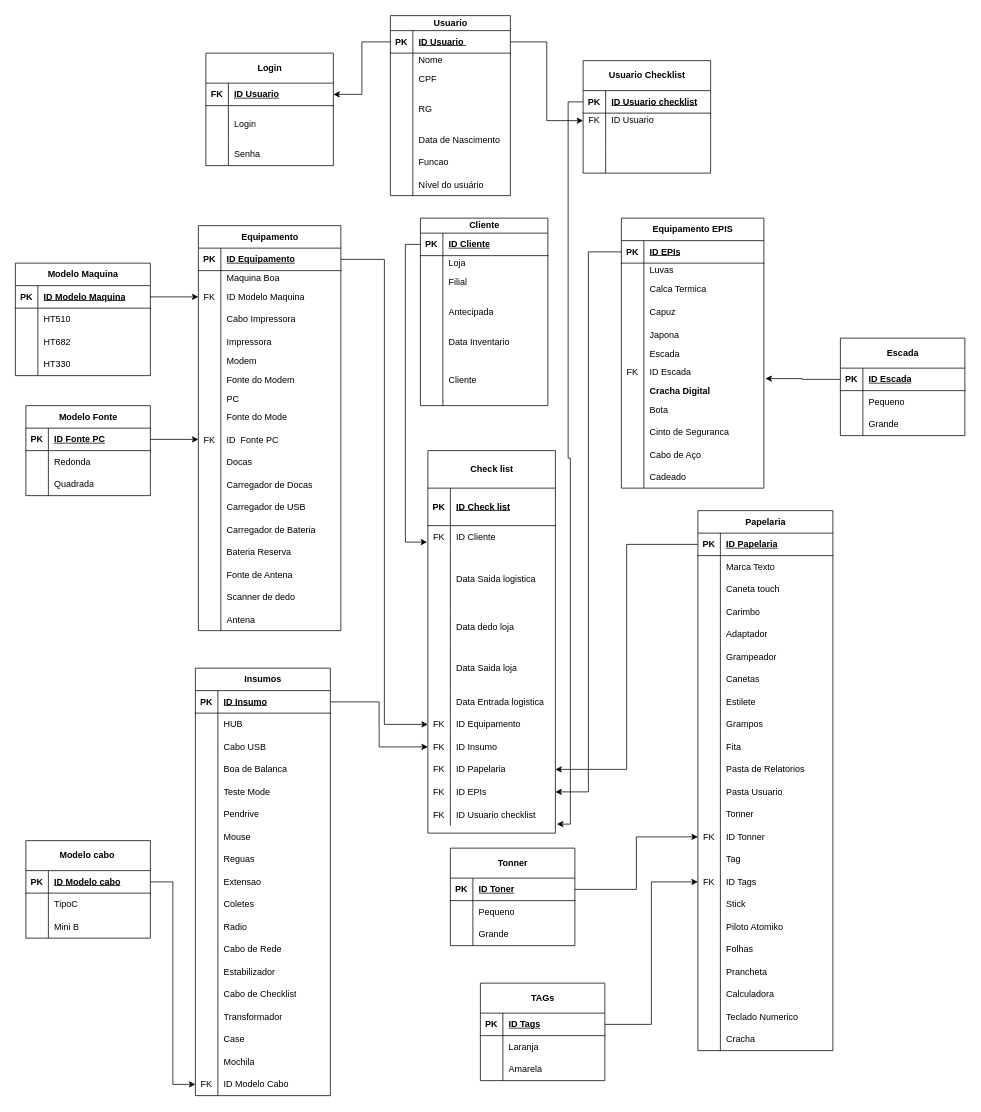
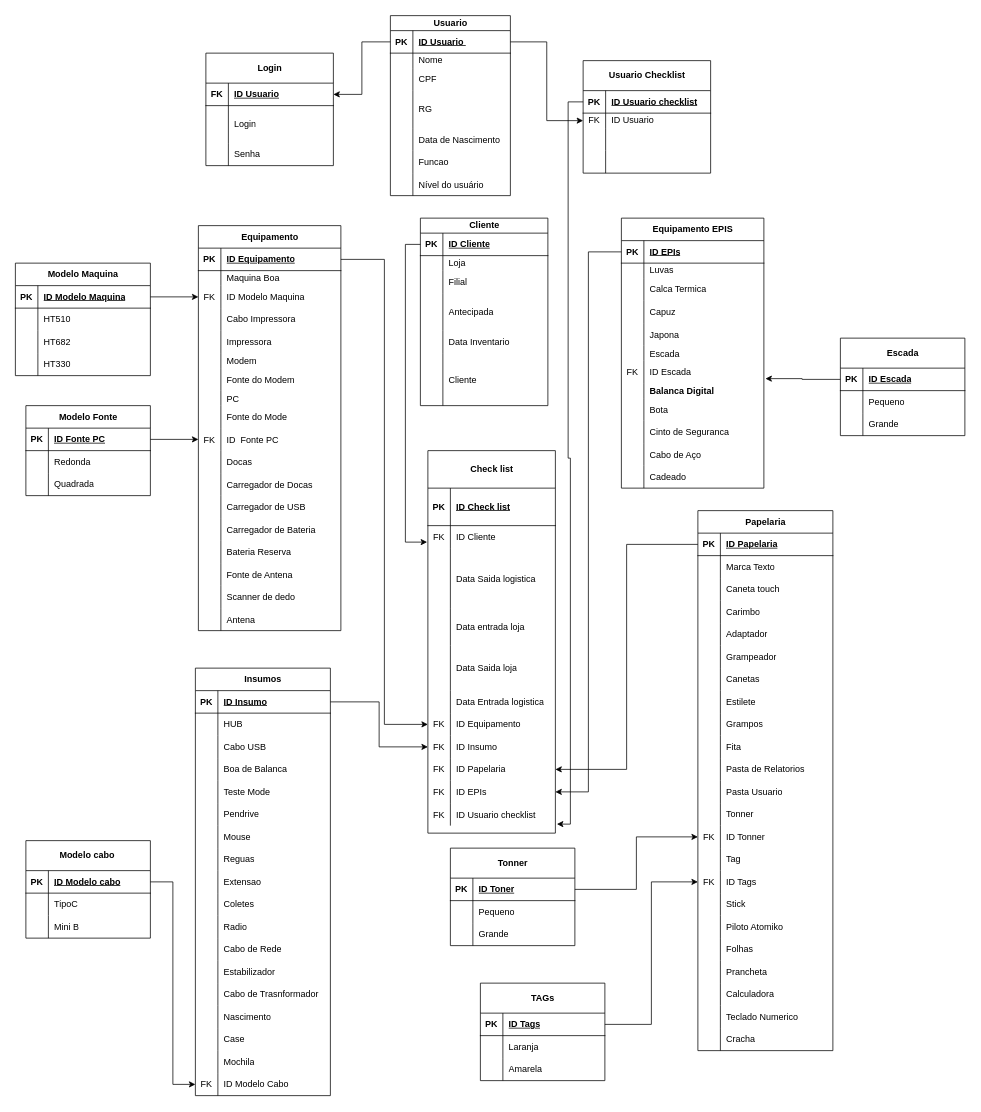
node "Cracha Digital": label "Cracha Digital" -> "Balanca Digital"
node "Data dedo loja": label "Data dedo loja" -> "Data entrada loja"
node "Cabo de Checklist": label "Cabo de Checklist" -> "Cabo de Trasnformador"
node "Transformador": label "Transformador" -> "Nascimento"
